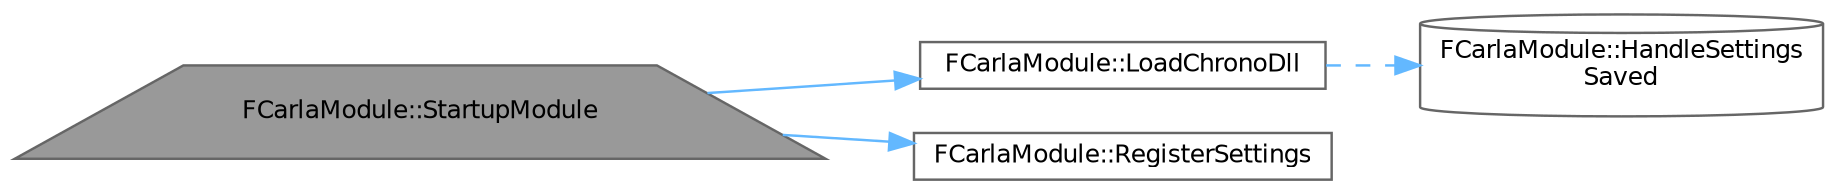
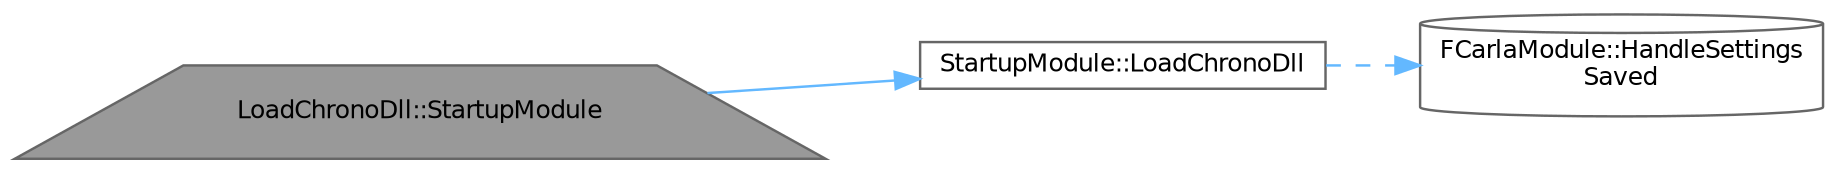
node "FCarlaModule::LoadChronoDll": label "FCarlaModule::LoadChronoDll" -> "StartupModule::LoadChronoDll"
node "FCarlaModule::StartupModule": label "FCarlaModule::StartupModule" -> "LoadChronoDll::StartupModule"
node "FCarlaModule::RegisterSettings": removed
